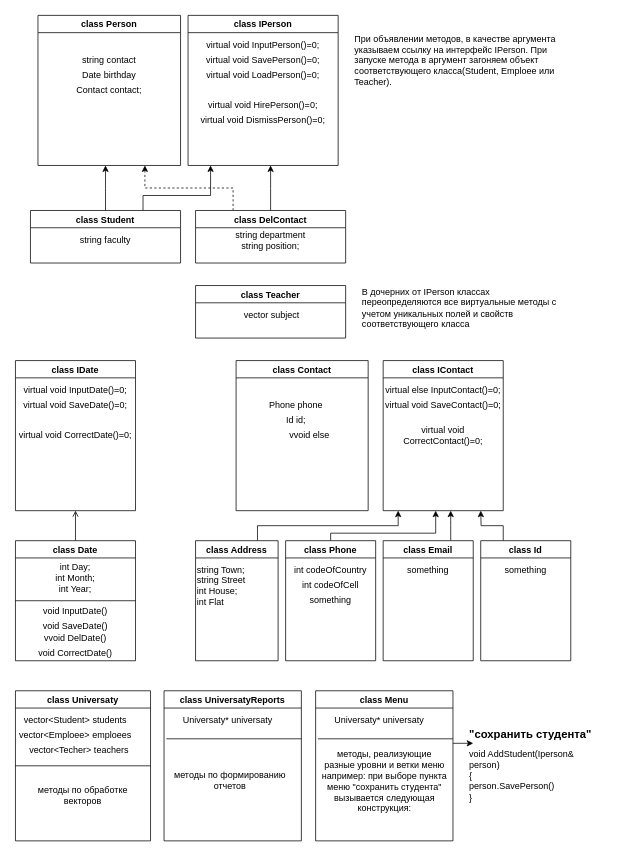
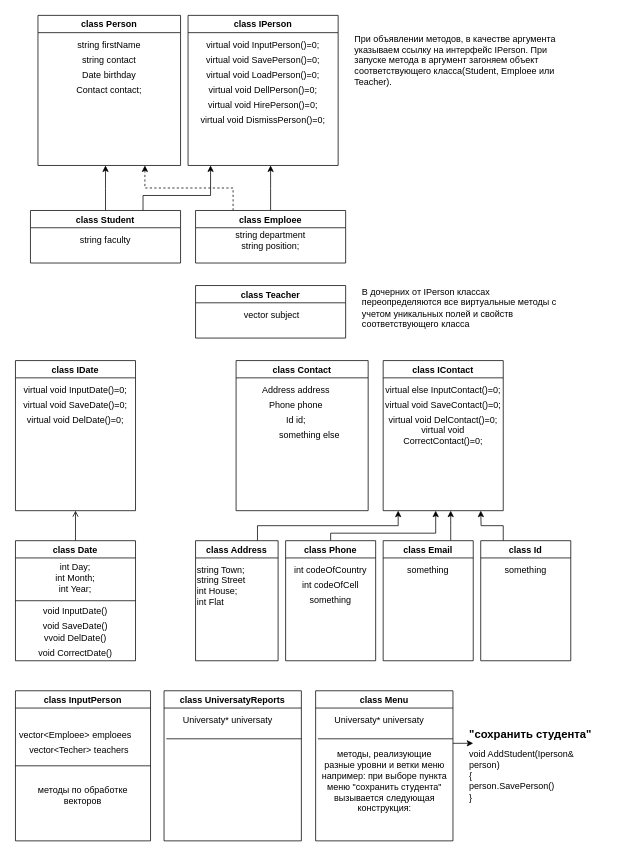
node "string firstName": added
node "virtual void DellPerson()=0;": added
node "class DelContact": label "class DelContact" -> "class Emploee"
node "Address address": added
node "virtual void DelDate()=0;": added
node "virtual void DelContact()=0;": added
node "virtual void CorrectDate()=0;": removed
node "vvoid else": label "vvoid else" -> "something else"
node "class Universaty": label "class Universaty" -> "class InputPerson"
node "vector<Student> students": removed
node "методы по формированию отчетов": removed
